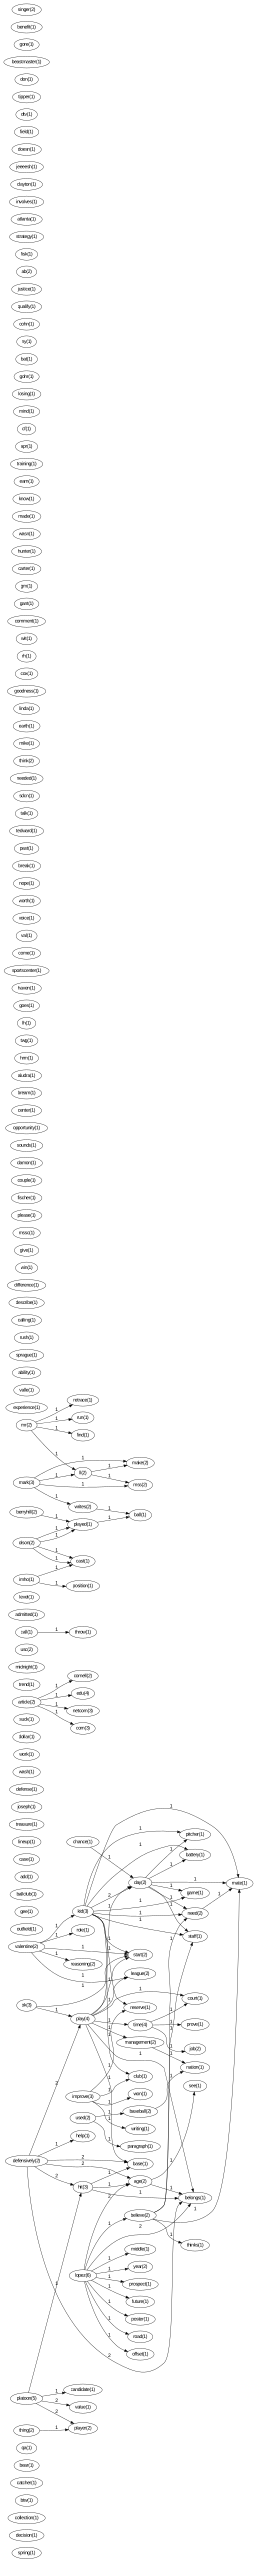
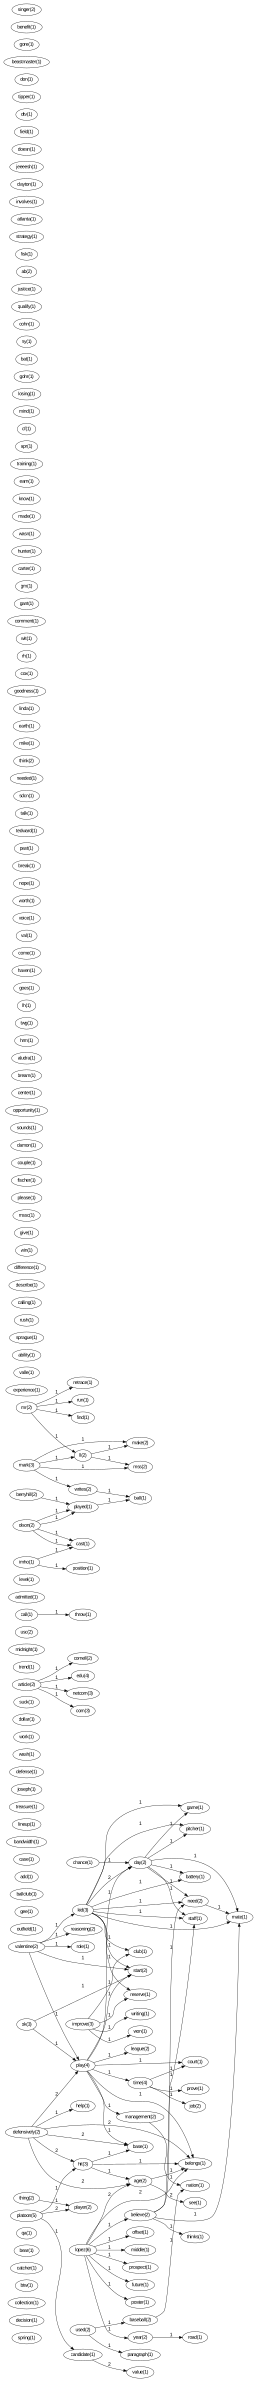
node "sportscenter(1)": removed
node "bandwidth(1)": added
edge "valentine(2)" -> "league(2)": now "valentine(2)" -> "play(4)"
edge "age(2)" -> "see(1)": label "1" -> "2"
edge "lopez(6)" -> "road(1)": now "year(2)" -> "road(1)"
edge "platoon(5)" -> "value(1)": now "candidate(1)" -> "value(1)"
